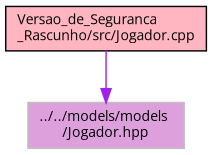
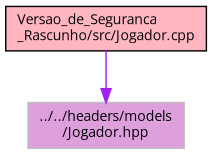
node "../../models/models /Jogador.hpp": label "../../models/models /Jogador.hpp" -> "../../headers/models /Jogador.hpp"
